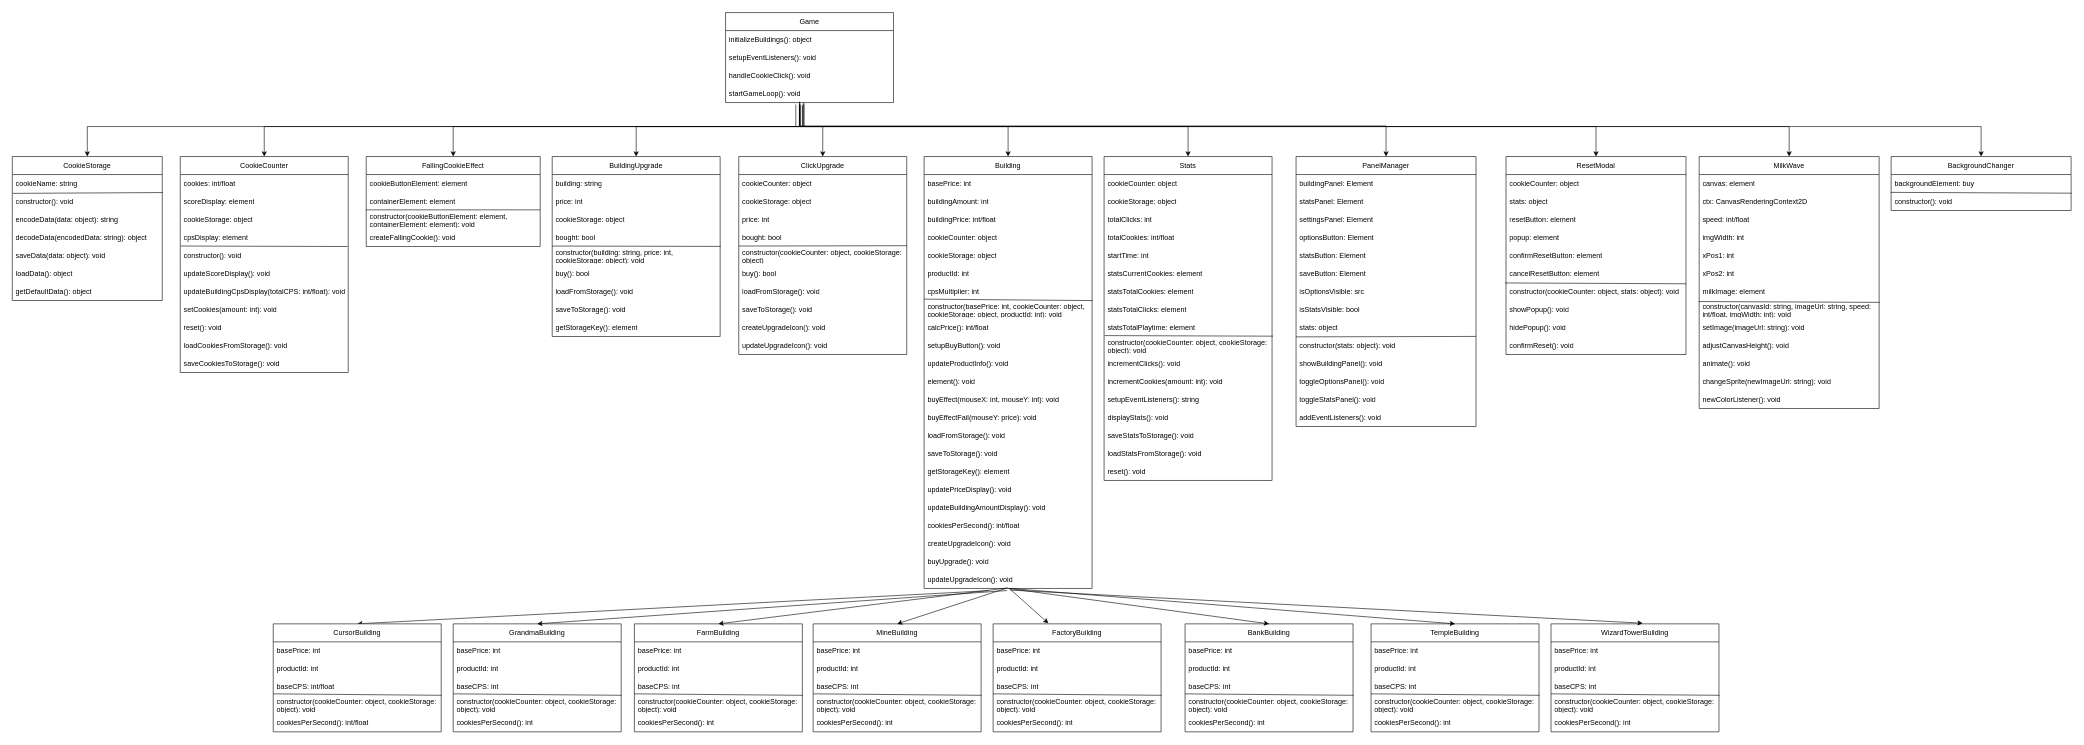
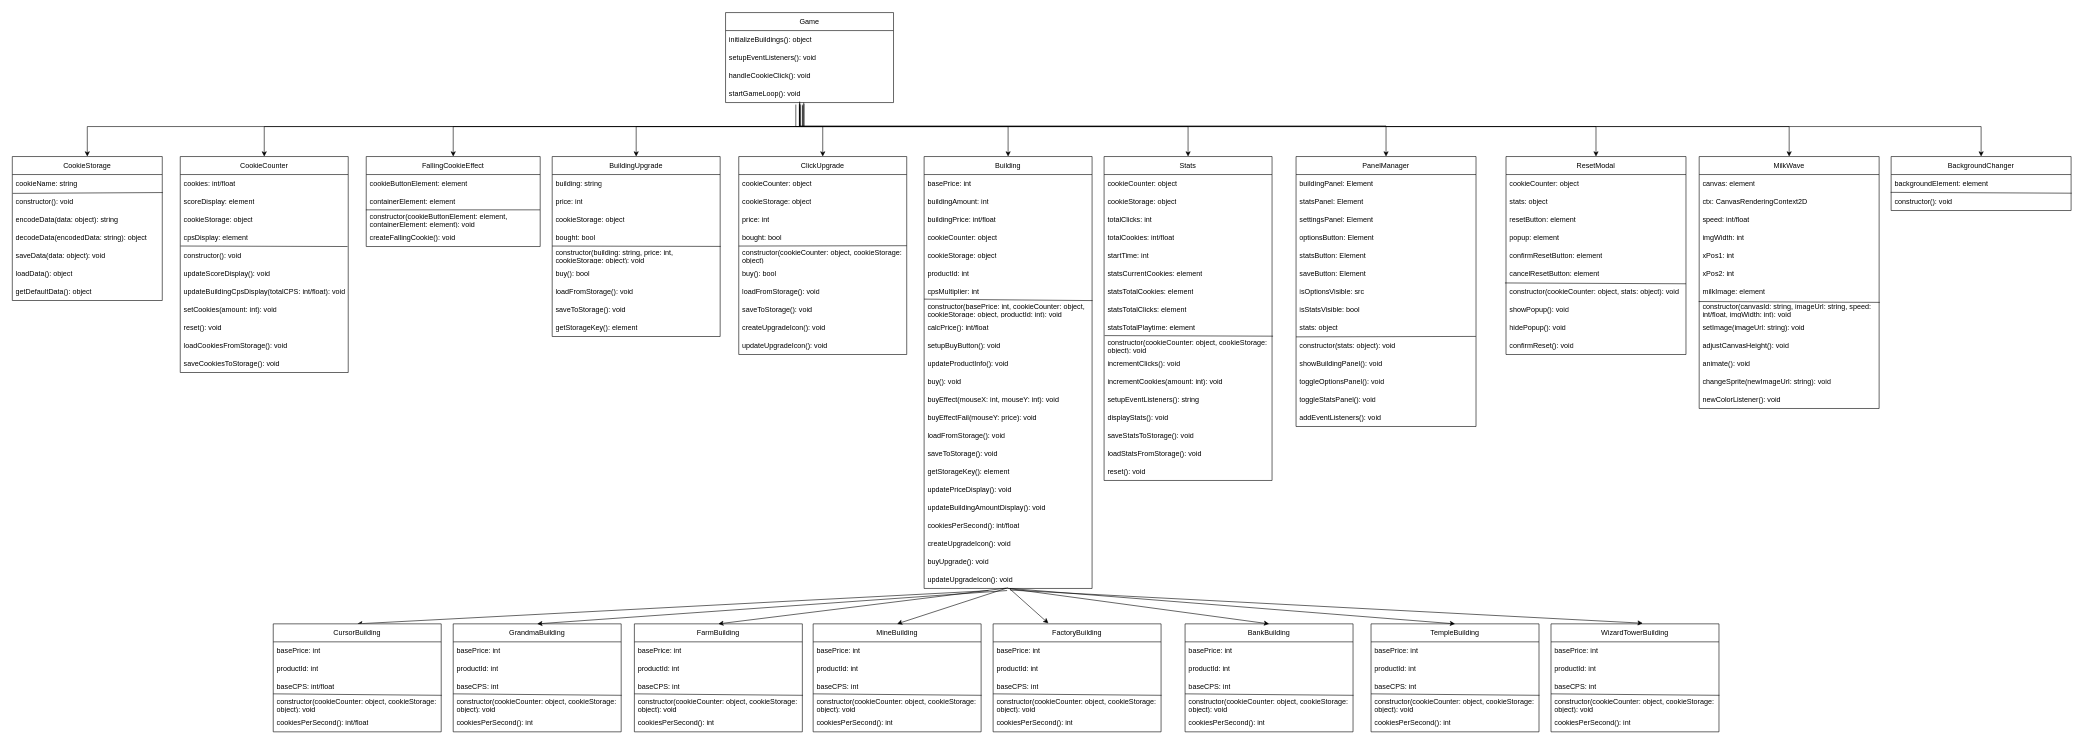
node "backgroundElement: buy": label "backgroundElement: buy" -> "backgroundElement: element"
node "element(): void": label "element(): void" -> "buy(): void"
